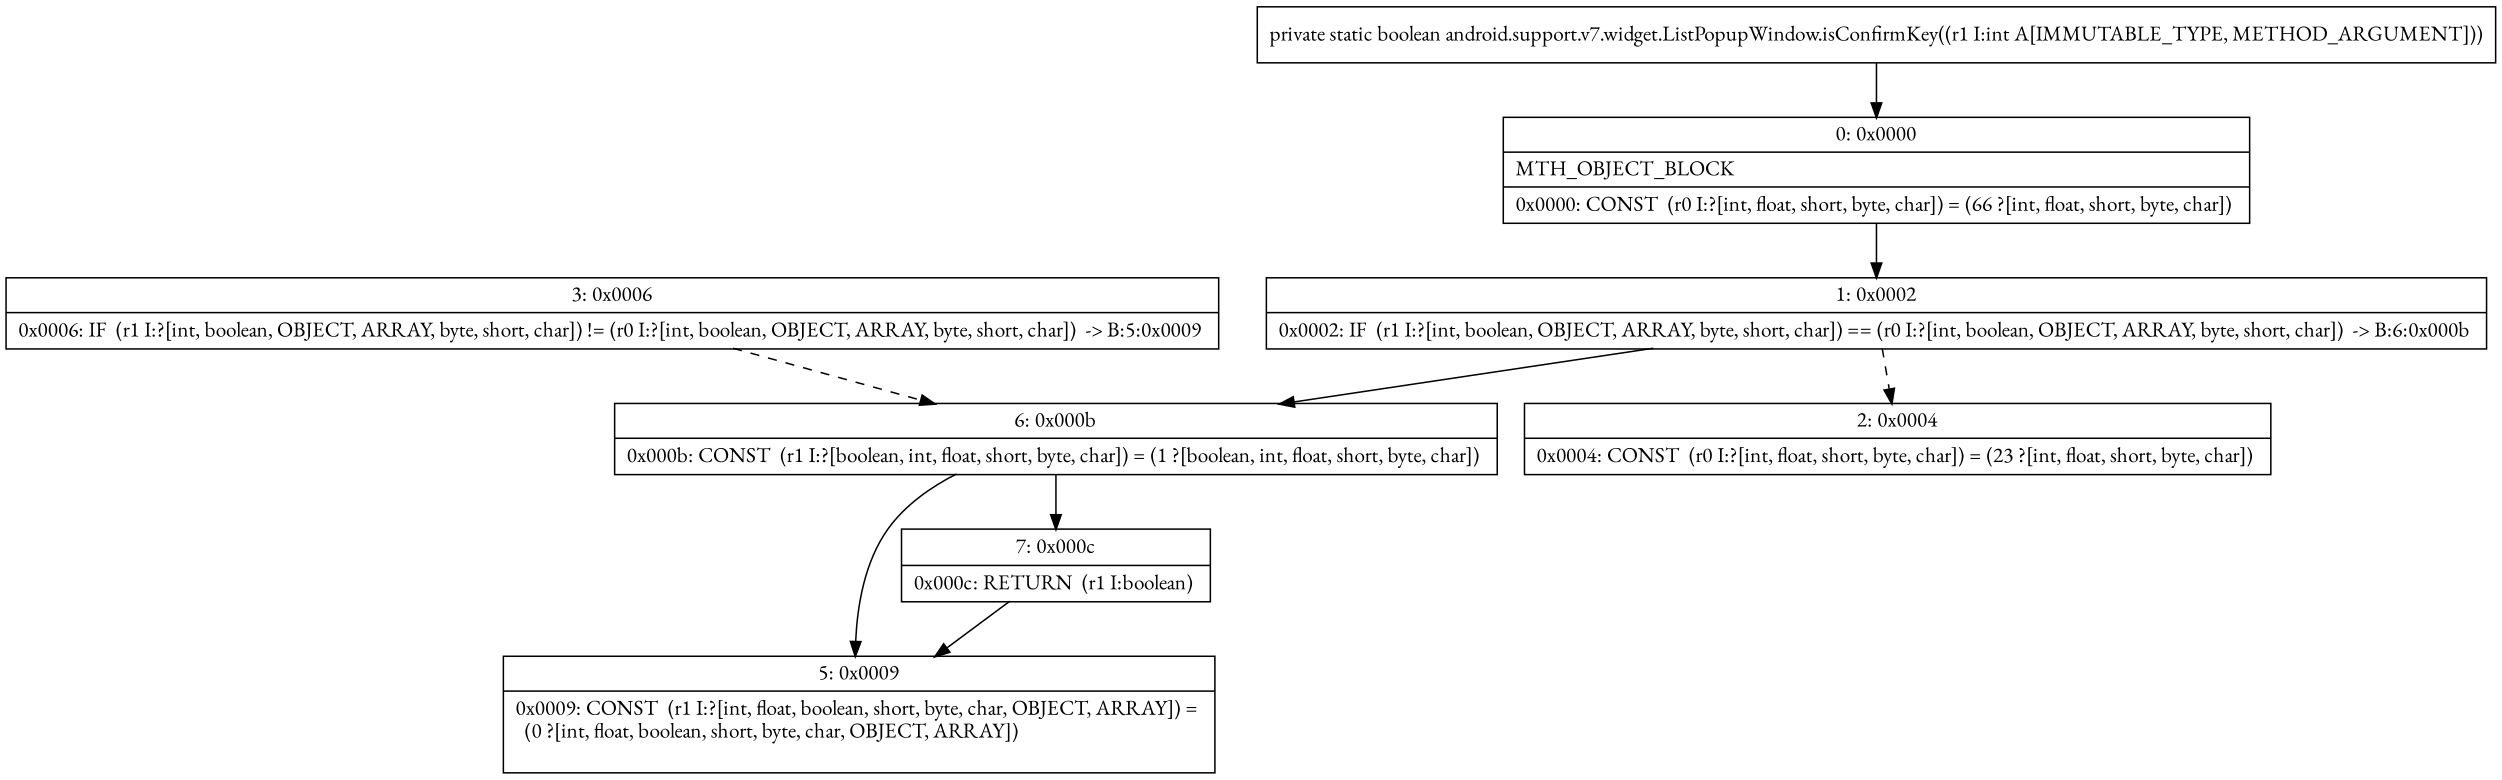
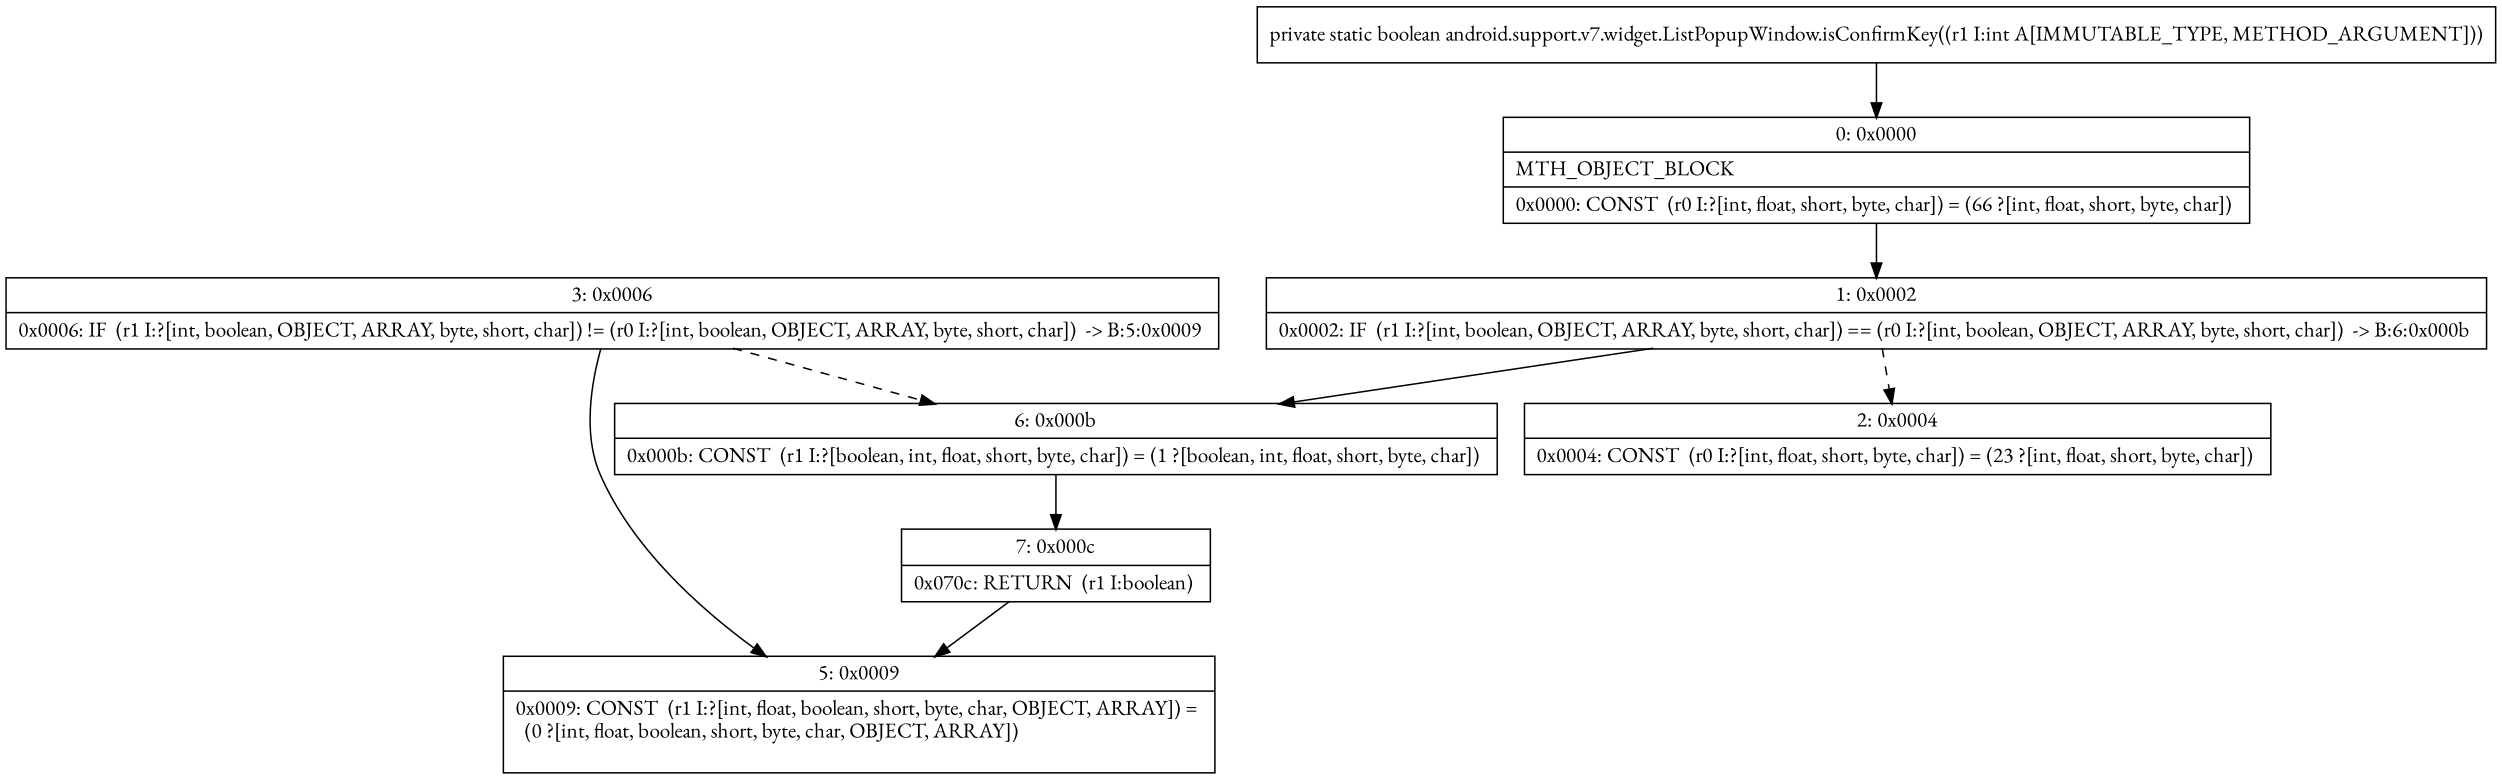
edge "6: 0x000b" -> "5: 0x0009": now "3: 0x0006" -> "5: 0x0009"
node "7: 0x000c": text "0x000c: RETURN  (r1 I:boolean)" -> "0x070c: RETURN  (r1 I:boolean)"
